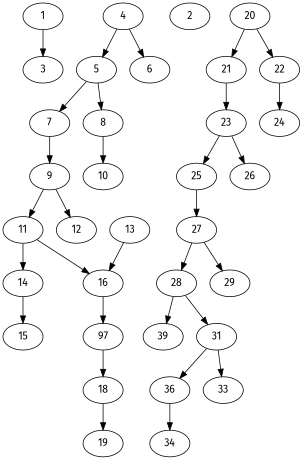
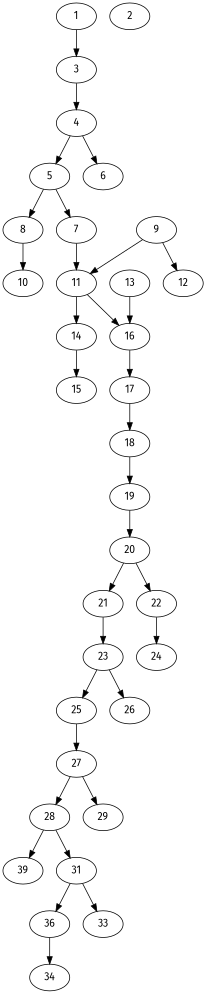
edge "3" -> "4": added
edge "7" -> "9": now "7" -> "11"
node "97": label "97" -> "17"
edge "19" -> "20": added
